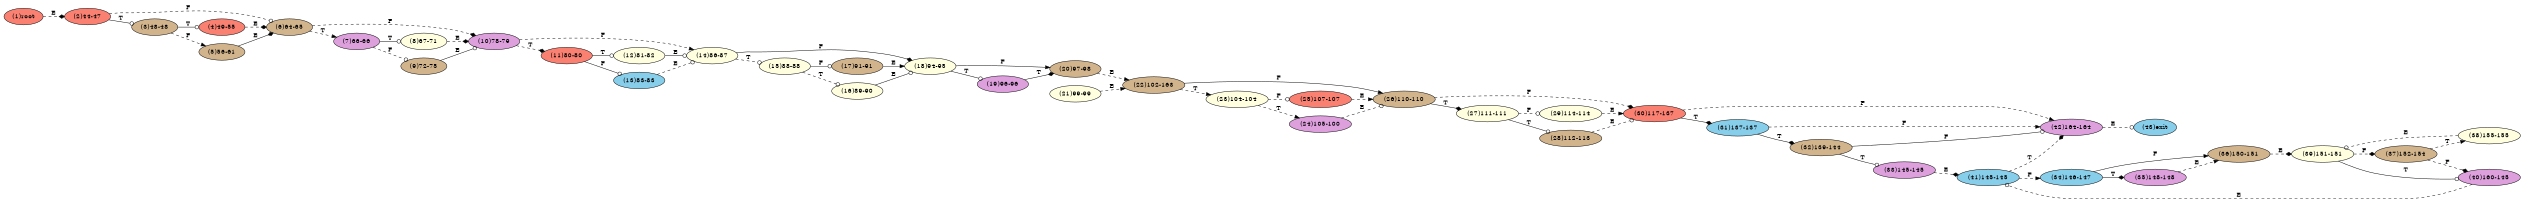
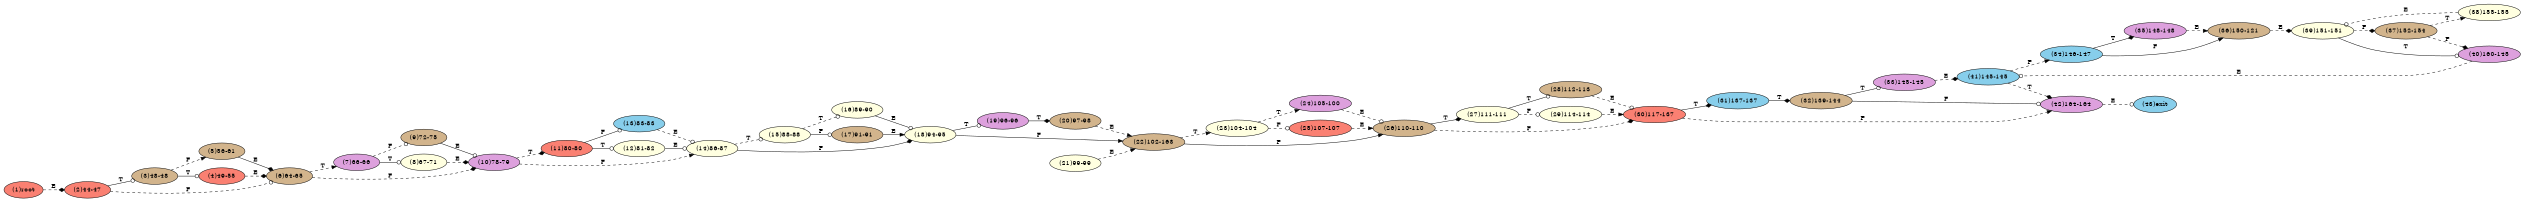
edge "(18)94-95" -> "(20)97-98": now "(18)94-95" -> "(22)102-163"
edge "(31)137-137" -> "(42)164-164": removed, label "F"
node "(36)150-151": label "(36)150-151" -> "(36)150-121"
